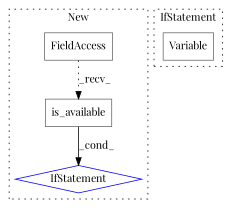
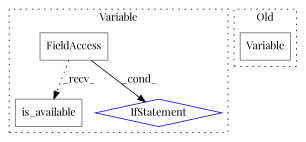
cluster "New": label "New" -> "Variable"
cluster "IfStatement": label "IfStatement" -> "Old"
edge "is_available" -> "IfStatement": now "FieldAccess" -> "IfStatement"
